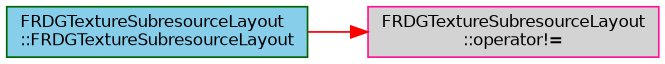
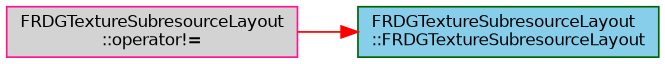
edge "FRDGTextureSubresourceLayout ::FRDGTextureSubresourceLayout" -> "FRDGTextureSubresourceLayout ::operator!=": reversed
